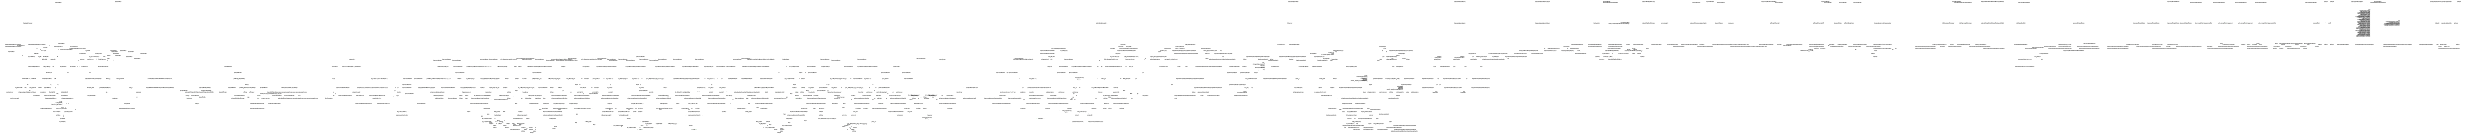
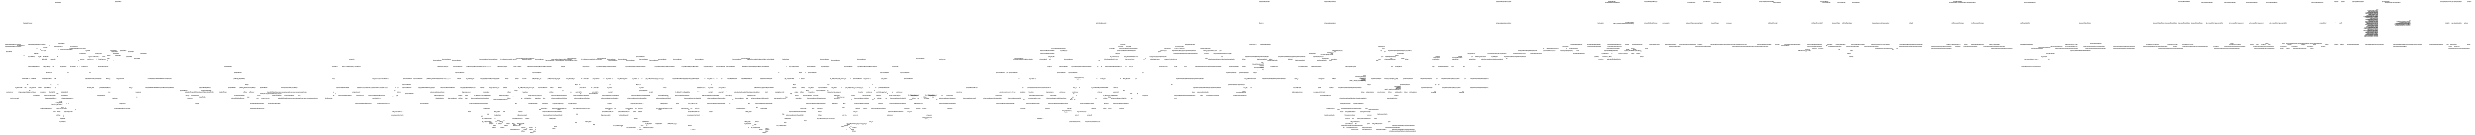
node "40: this.catalog = catalog": added
